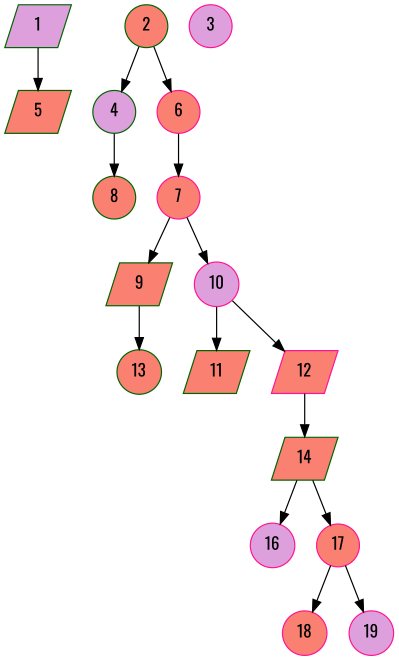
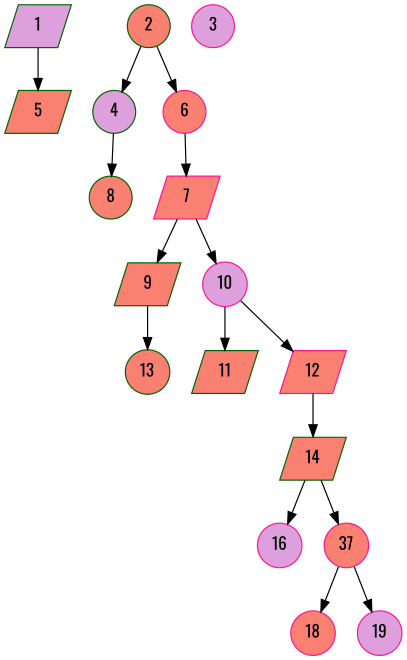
node "7": shape circle -> parallelogram
node "17": label "17" -> "37"
